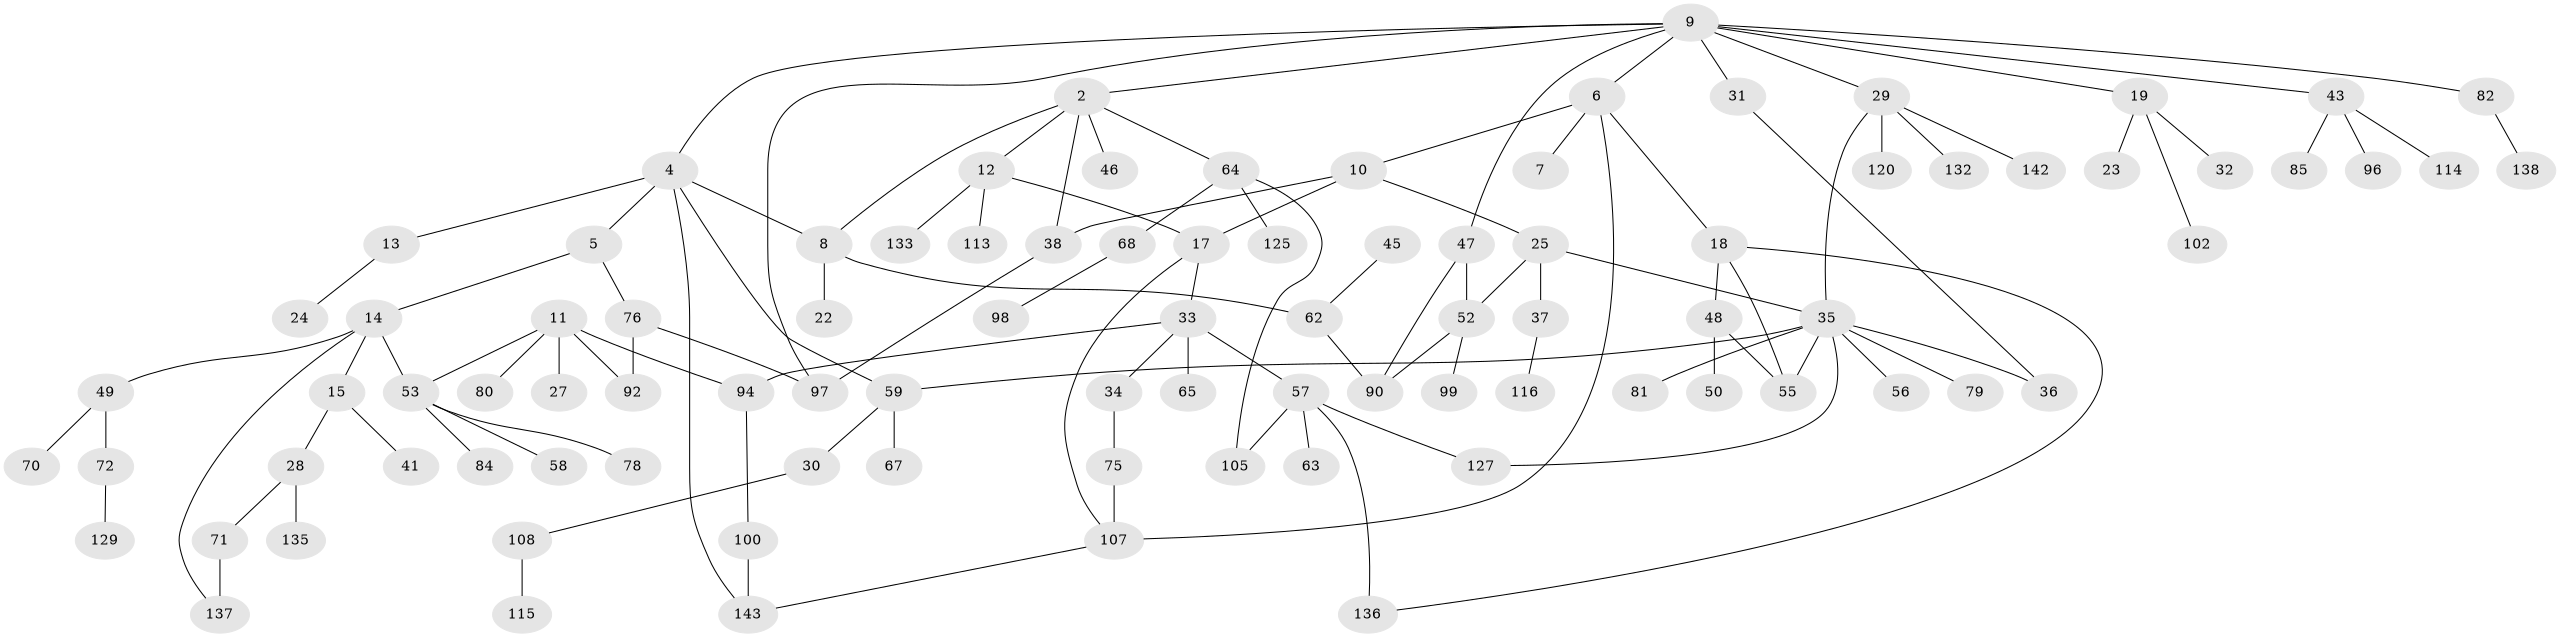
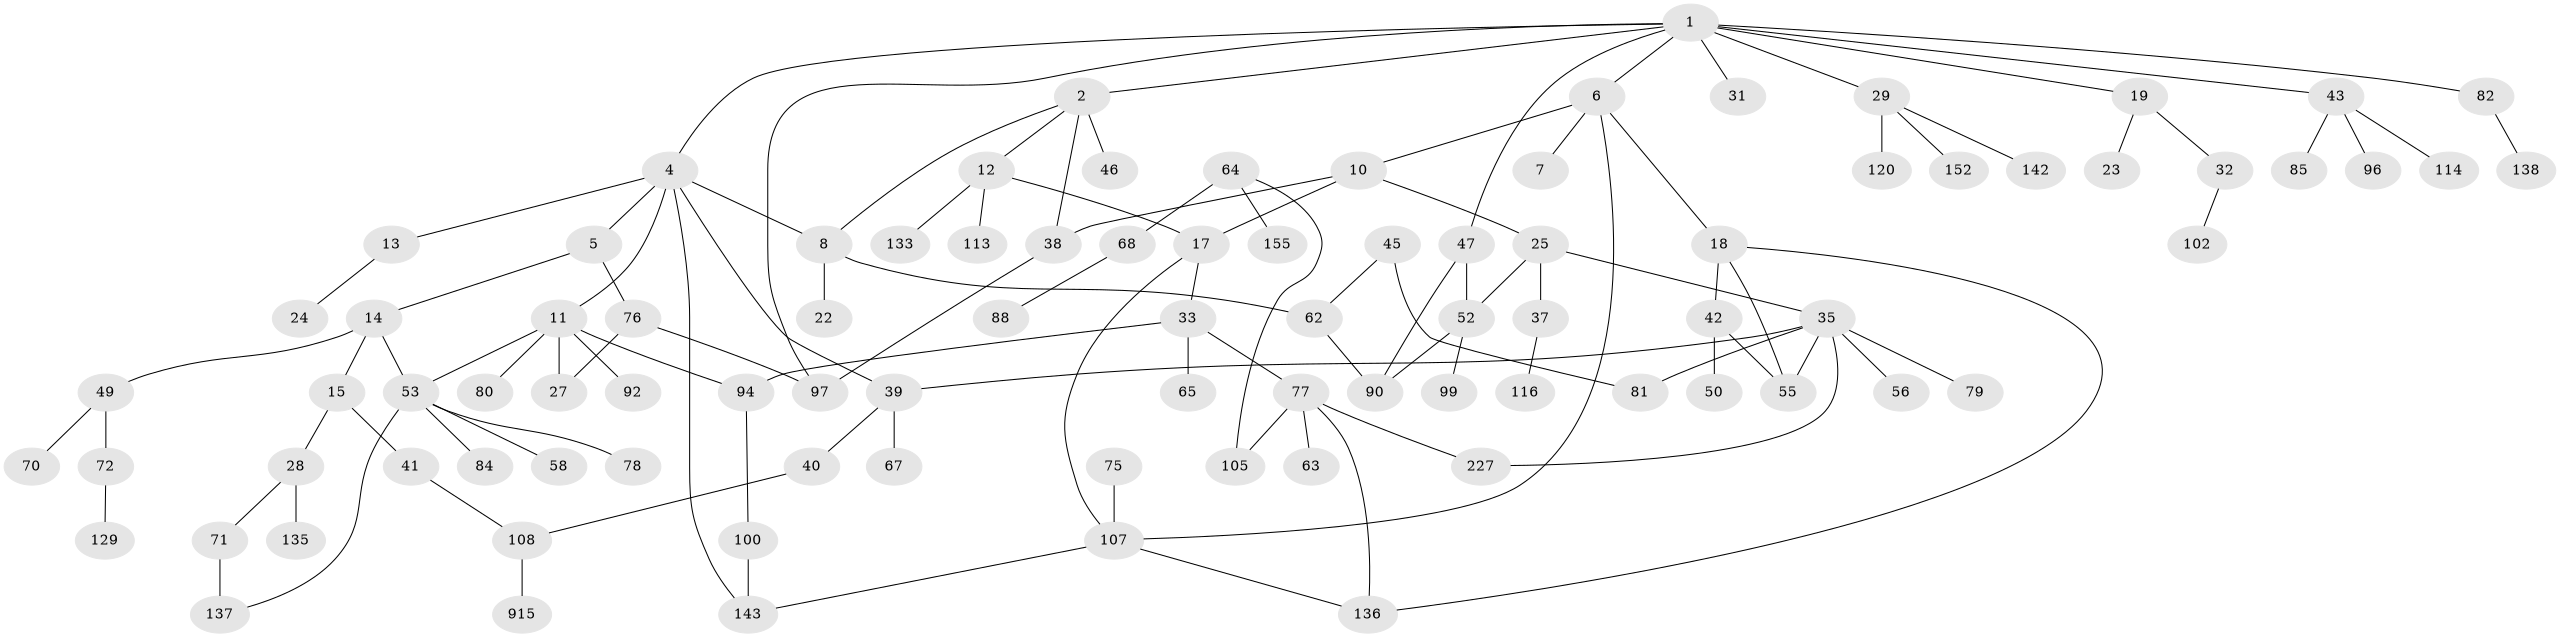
node "9": label "9" -> "1"
edge "2" -- "64": removed
edge "19" -- "102": now "32" -- "102"
node "132": label "132" -> "152"
edge "29" -- "35": removed
node "125": label "125" -> "155"
edge "4" -- "11": added
node "98": label "98" -> "88"
node "48": label "48" -> "42"
edge "45" -- "81": added
edge "76" -- "92": now "76" -- "27"
node "59": label "59" -> "39"
node "34": removed
node "57": label "57" -> "77"
node "36": removed
edge "14" -- "137": now "53" -- "137"
node "30": label "30" -> "40"
node "127": label "127" -> "227"
edge "41" -- "108": added
edge "107" -- "136": added
node "115": label "115" -> "915"
